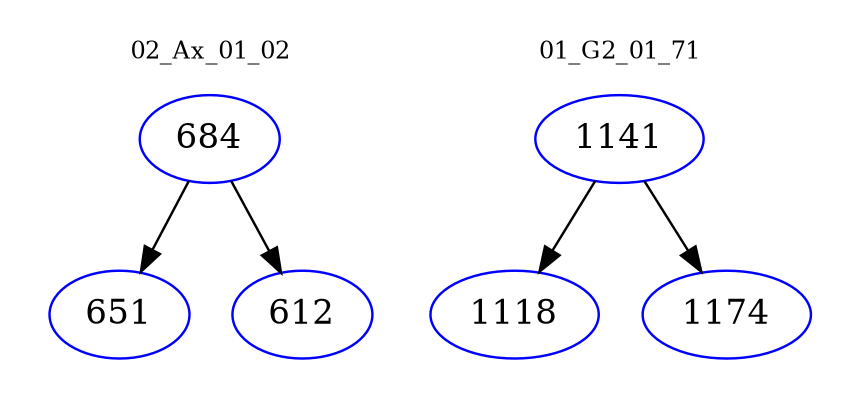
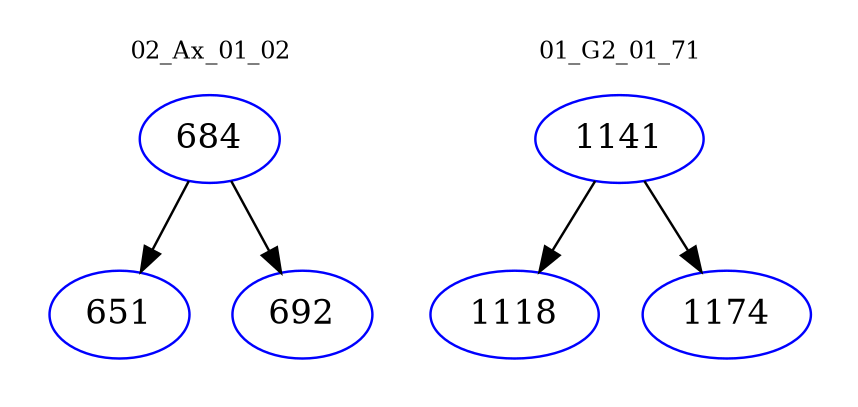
node "612": label "612" -> "692"
